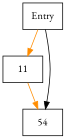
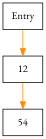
edge "Entry" -> "54": removed
node "11": label "11" -> "12"
